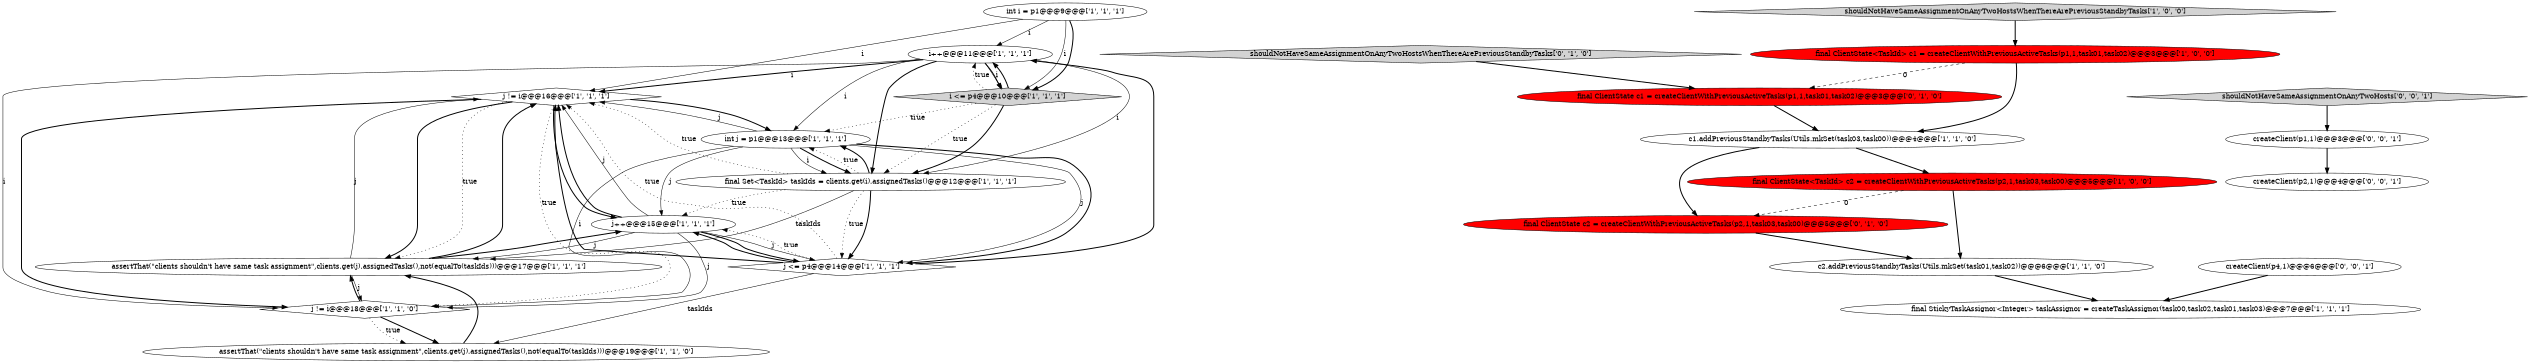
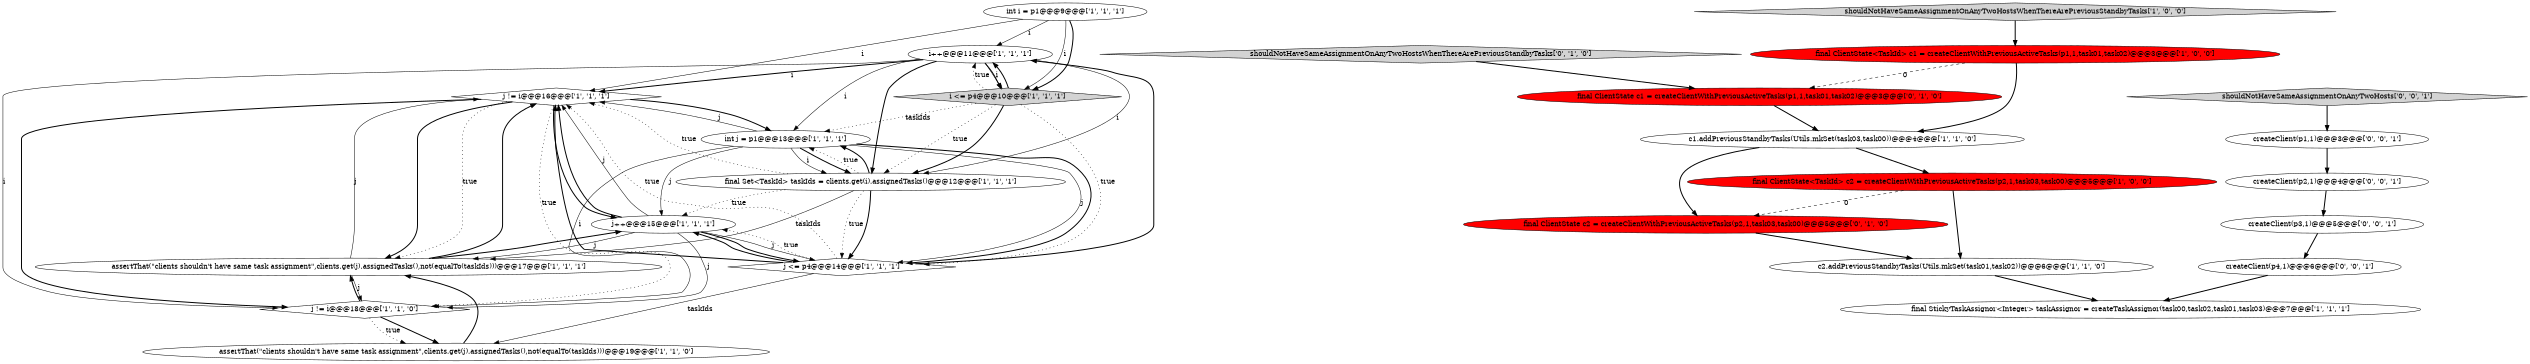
edge "i <= p4@@@10@@@['1', '1', '1']" -> "int j = p1@@@13@@@['1', '1', '1']": label "true" -> "taskIds"
node "createClient(p3,1)@@@5@@@['0', '0', '1']": added
edge "i <= p4@@@10@@@['1', '1', '1']" -> "j <= p4@@@14@@@['1', '1', '1']": added, label "true"
